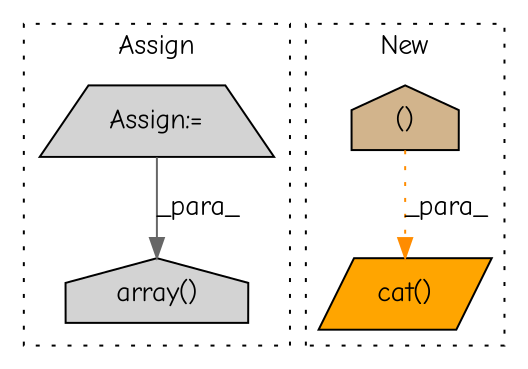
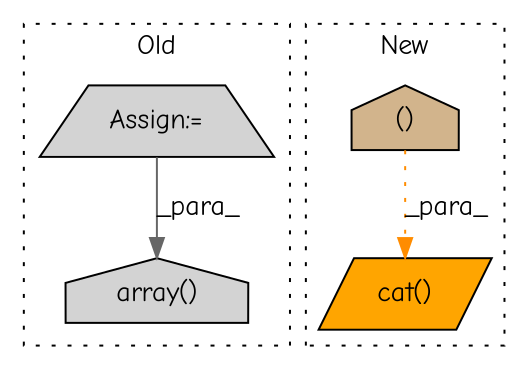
cluster "Assign": label "Assign" -> "Old"
